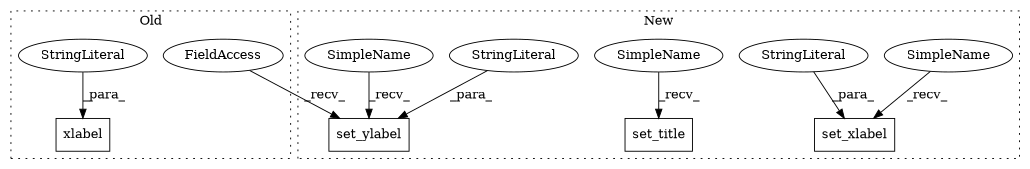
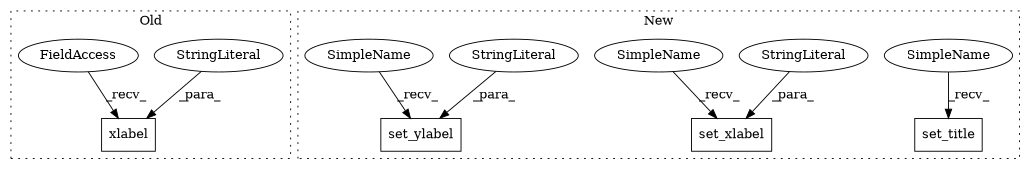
edge "FieldAccess" -> "set_ylabel": now "FieldAccess" -> "xlabel"
